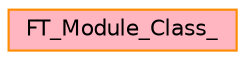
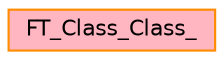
node "FT_Module_Class_": label "FT_Module_Class_" -> "FT_Class_Class_"
